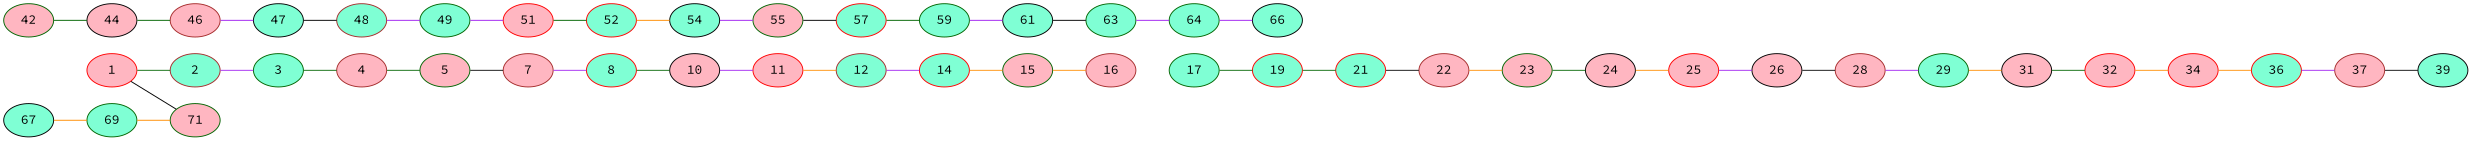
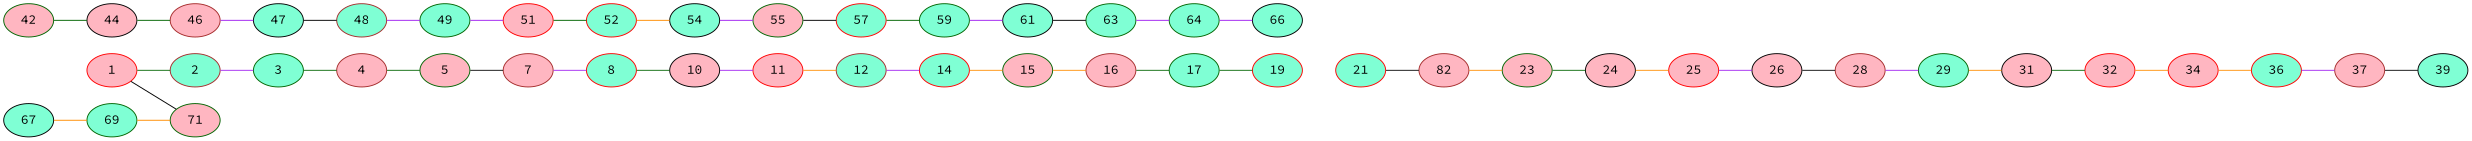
edge "16" -- "17": added
edge "19" -- "21": removed
node "22": label "22" -> "82"
